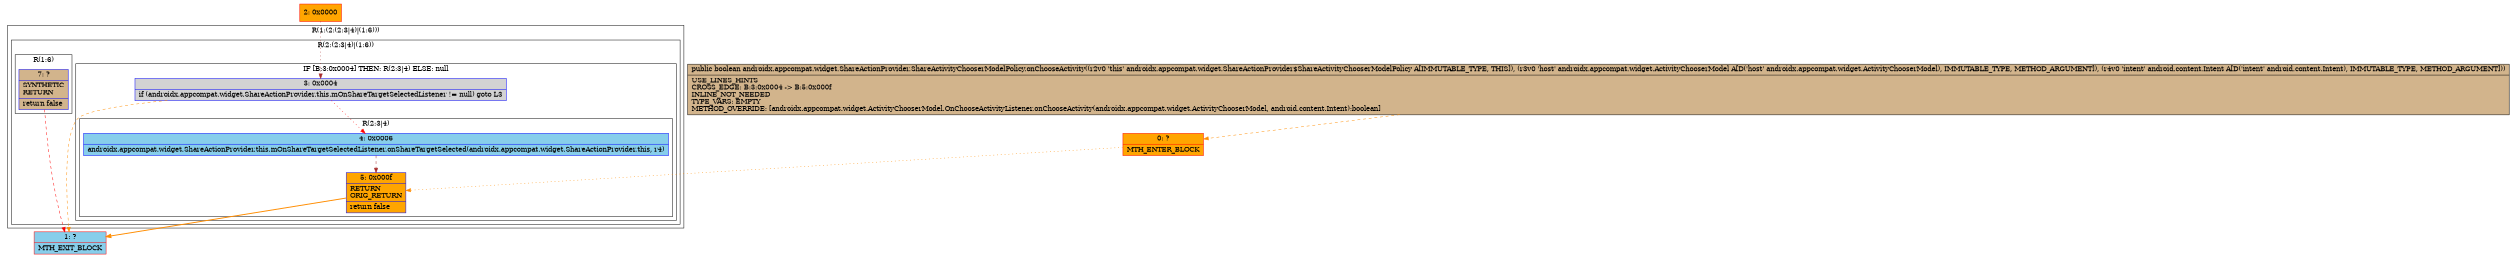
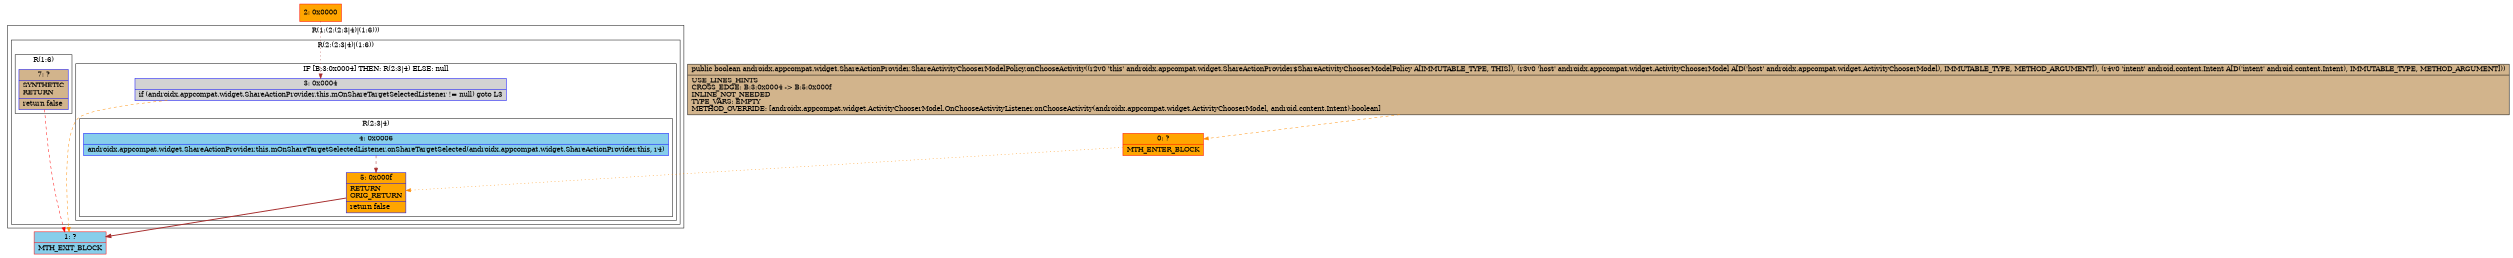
edge "3: 0x0004" -> "4: 0x0006": removed
edge "5: 0x000f" -> "1: ?": color darkorange -> brown
